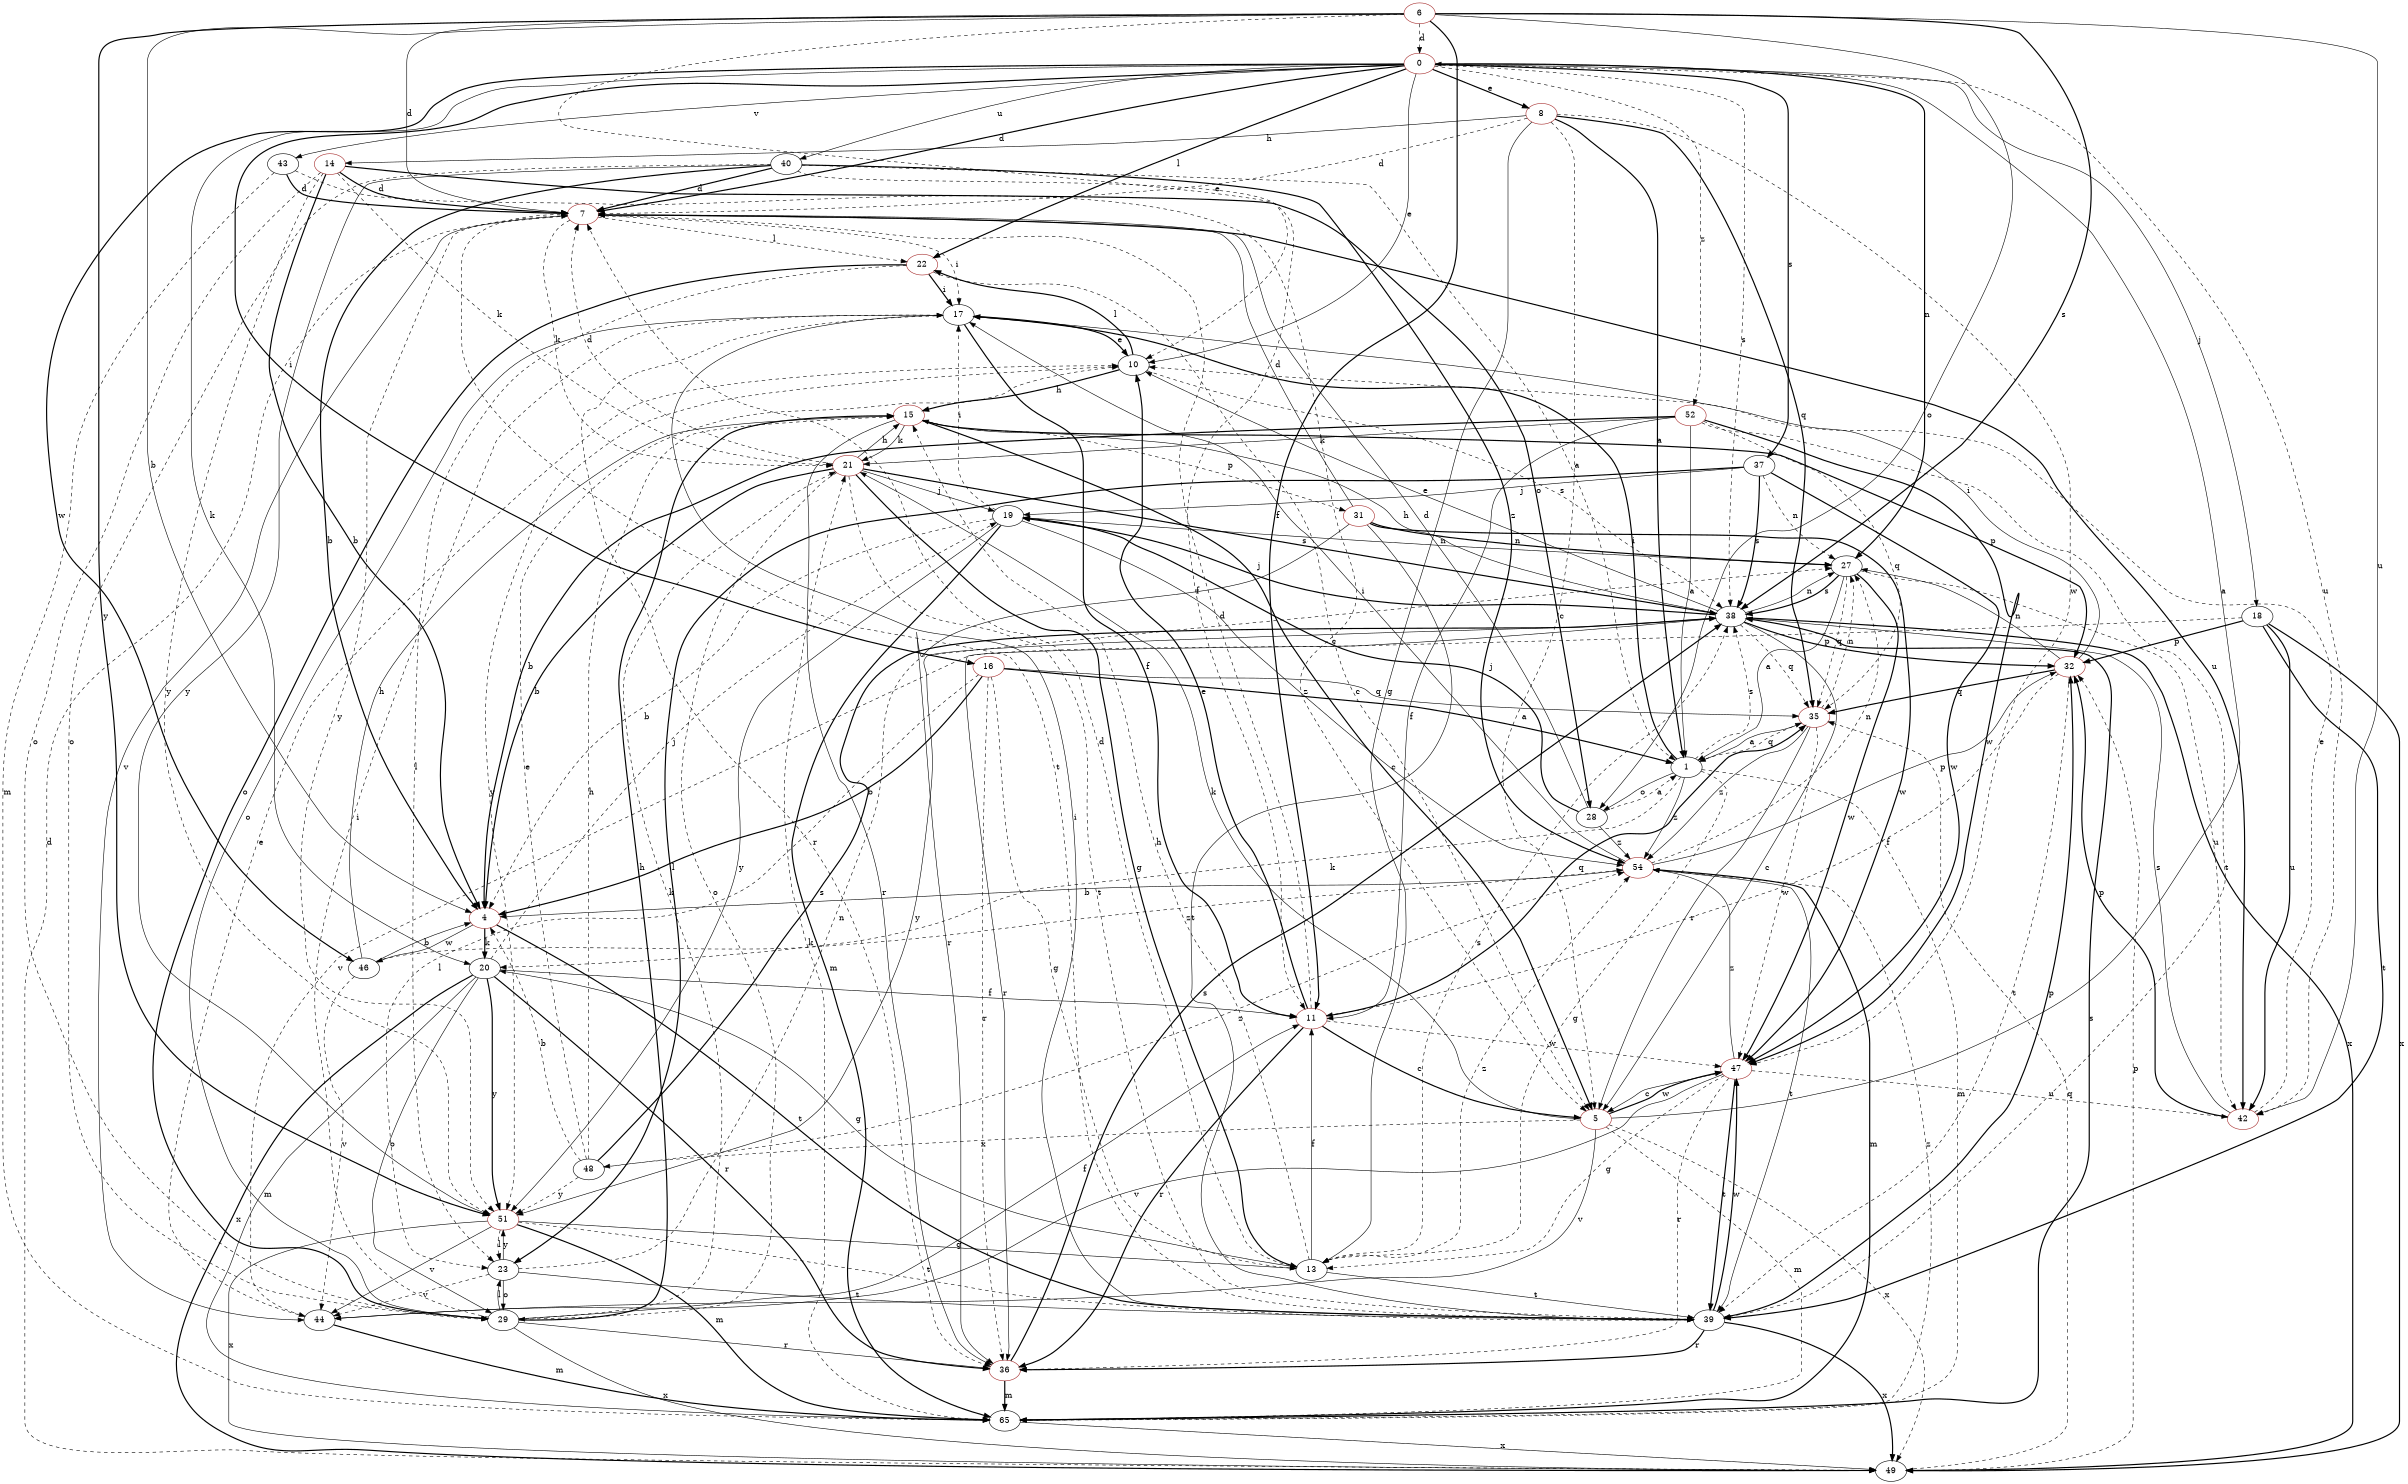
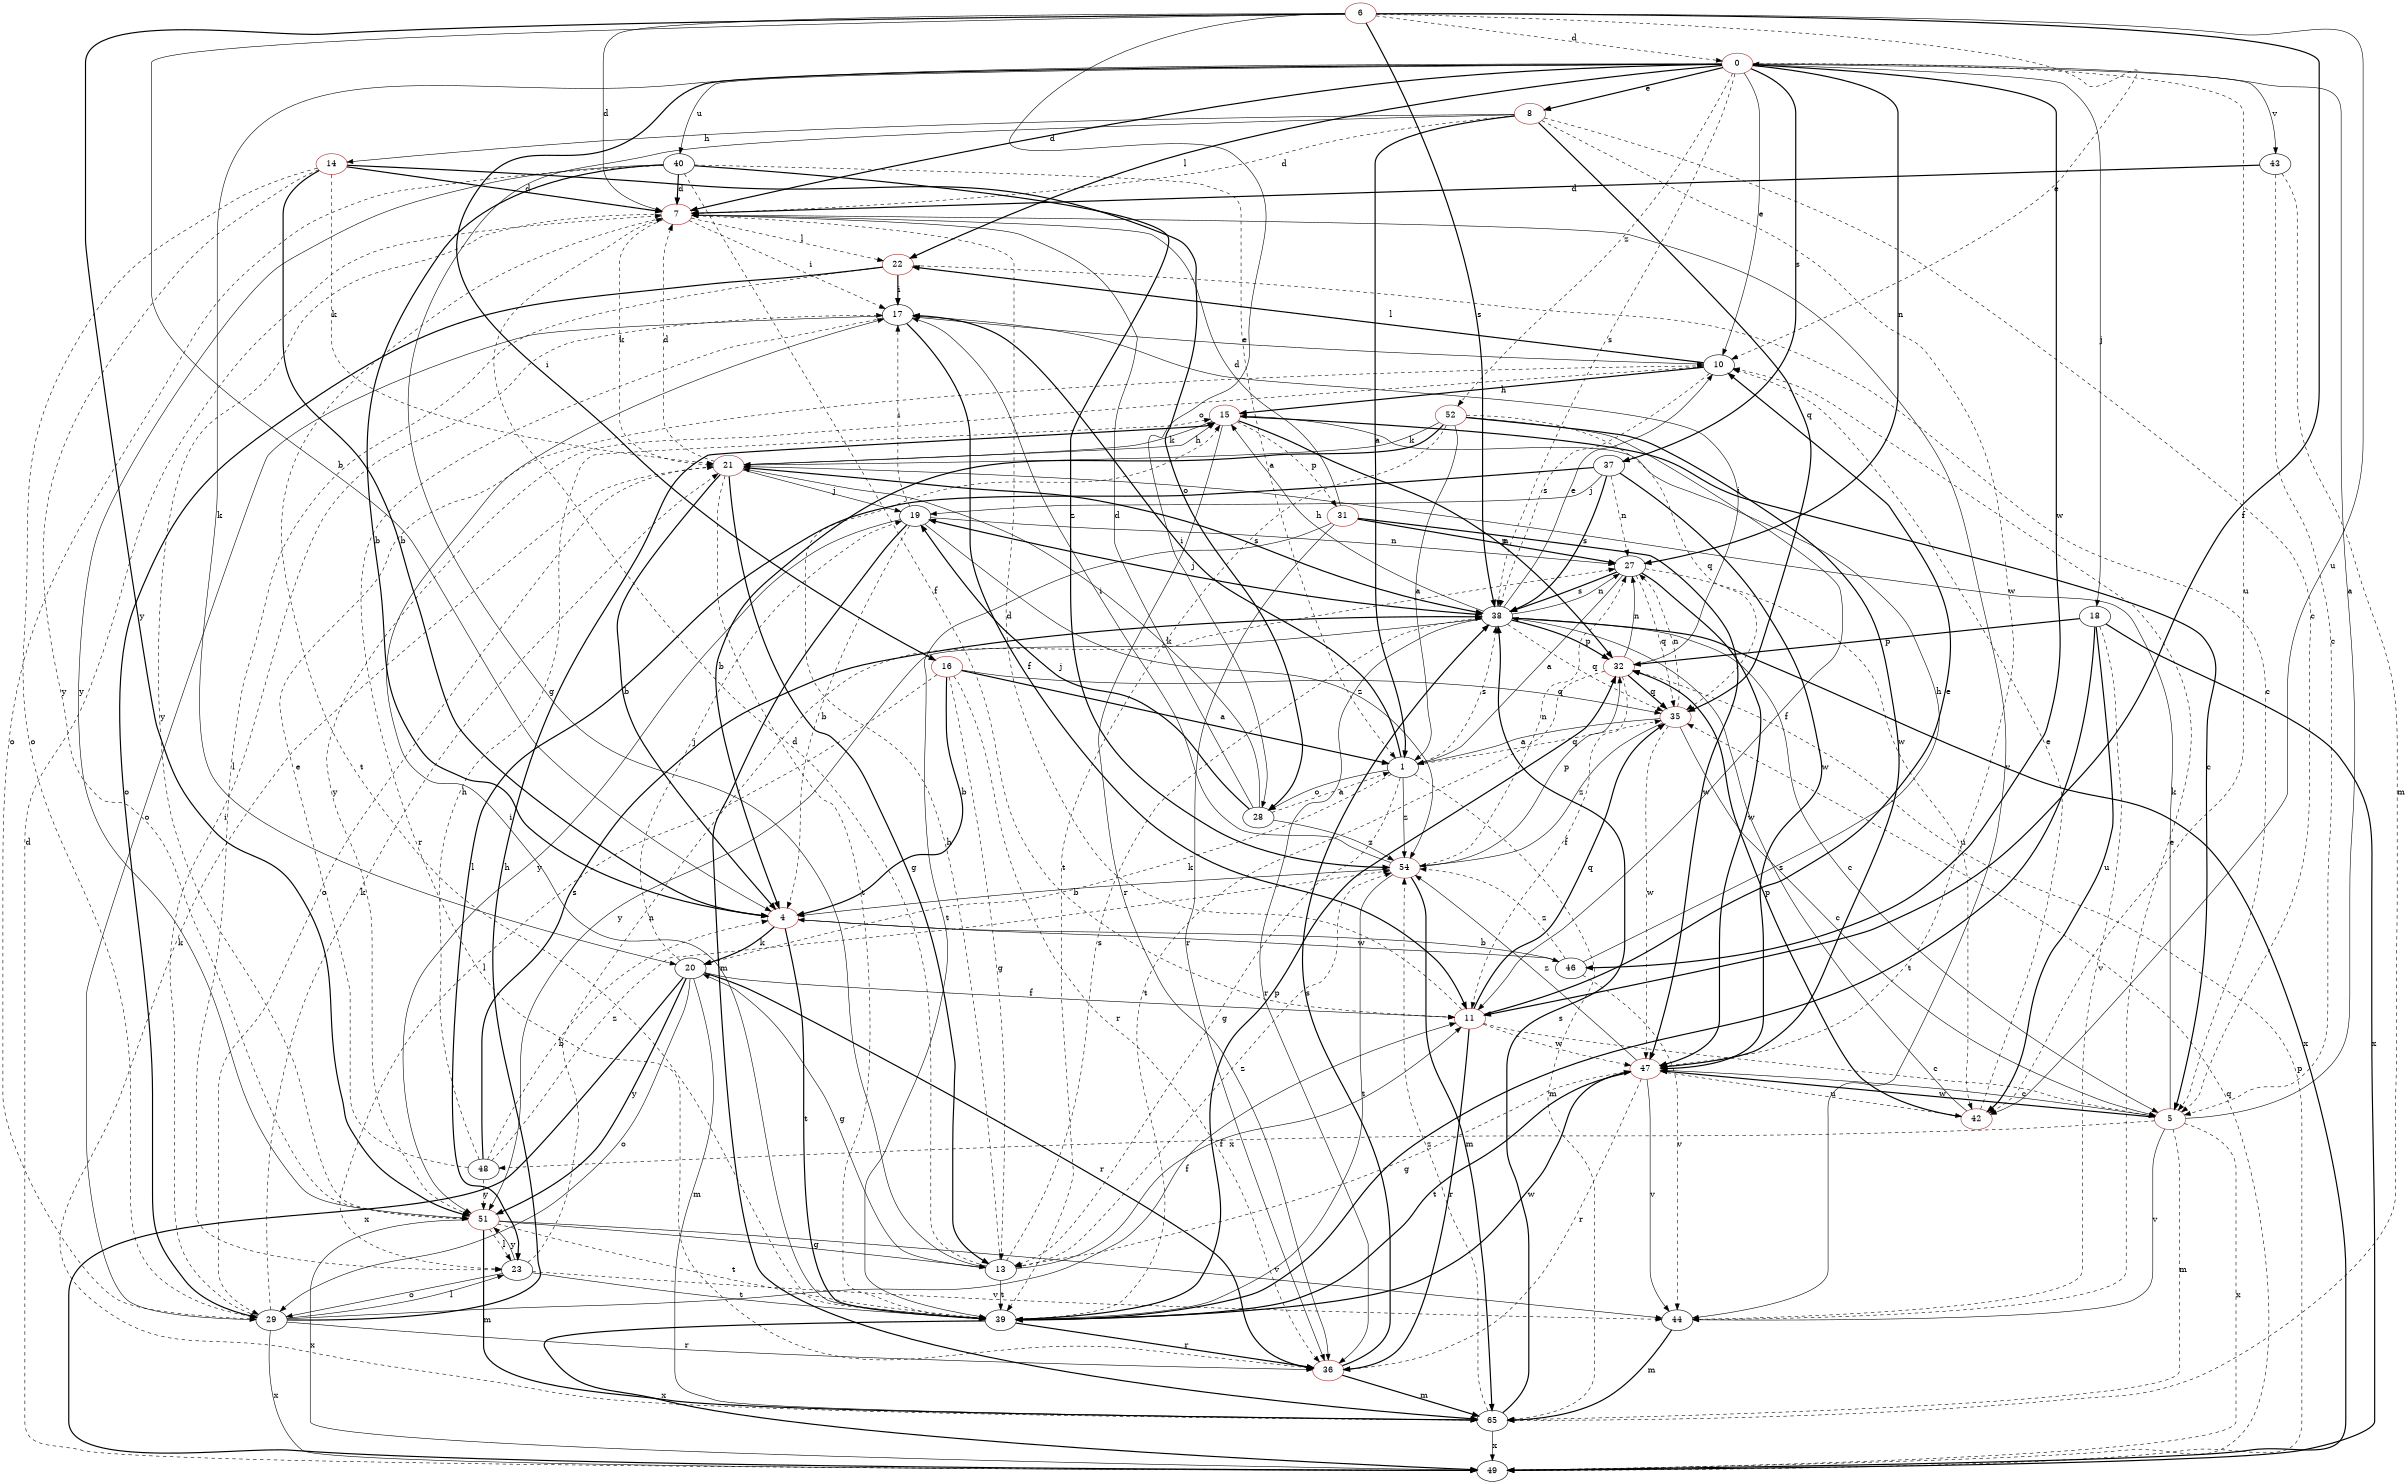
edge "17" -> "10": style bold -> solid
edge "7" -> "42": removed, label "u"
edge "28" -> "21": added, label "k"
edge "35" -> "5": label "r" -> "c"
edge "11" -> "5": style bold -> dashed
